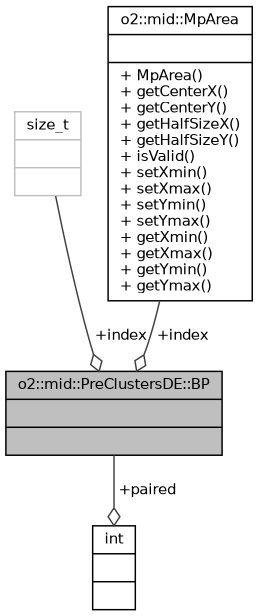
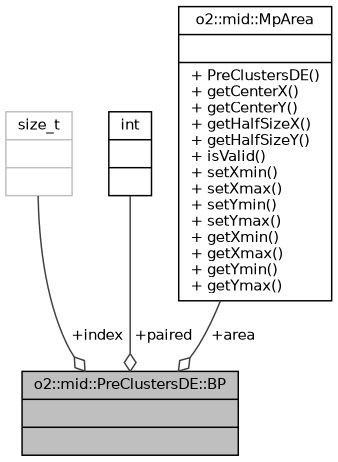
node "o2::mid::MpArea": text "+ MpArea()" -> "+ PreClustersDE()"
edge "o2::mid::MpArea" -> "o2::mid::PreClustersDE::BP": label " +index" -> " +area"
edge "o2::mid::PreClustersDE::BP" -> "int": reversed
